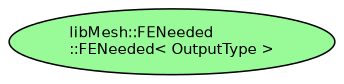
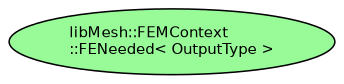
node "libMesh::FENeeded ::FENeeded< OutputType >": label "libMesh::FENeeded ::FENeeded< OutputType >" -> "libMesh::FEMContext ::FENeeded< OutputType >"
